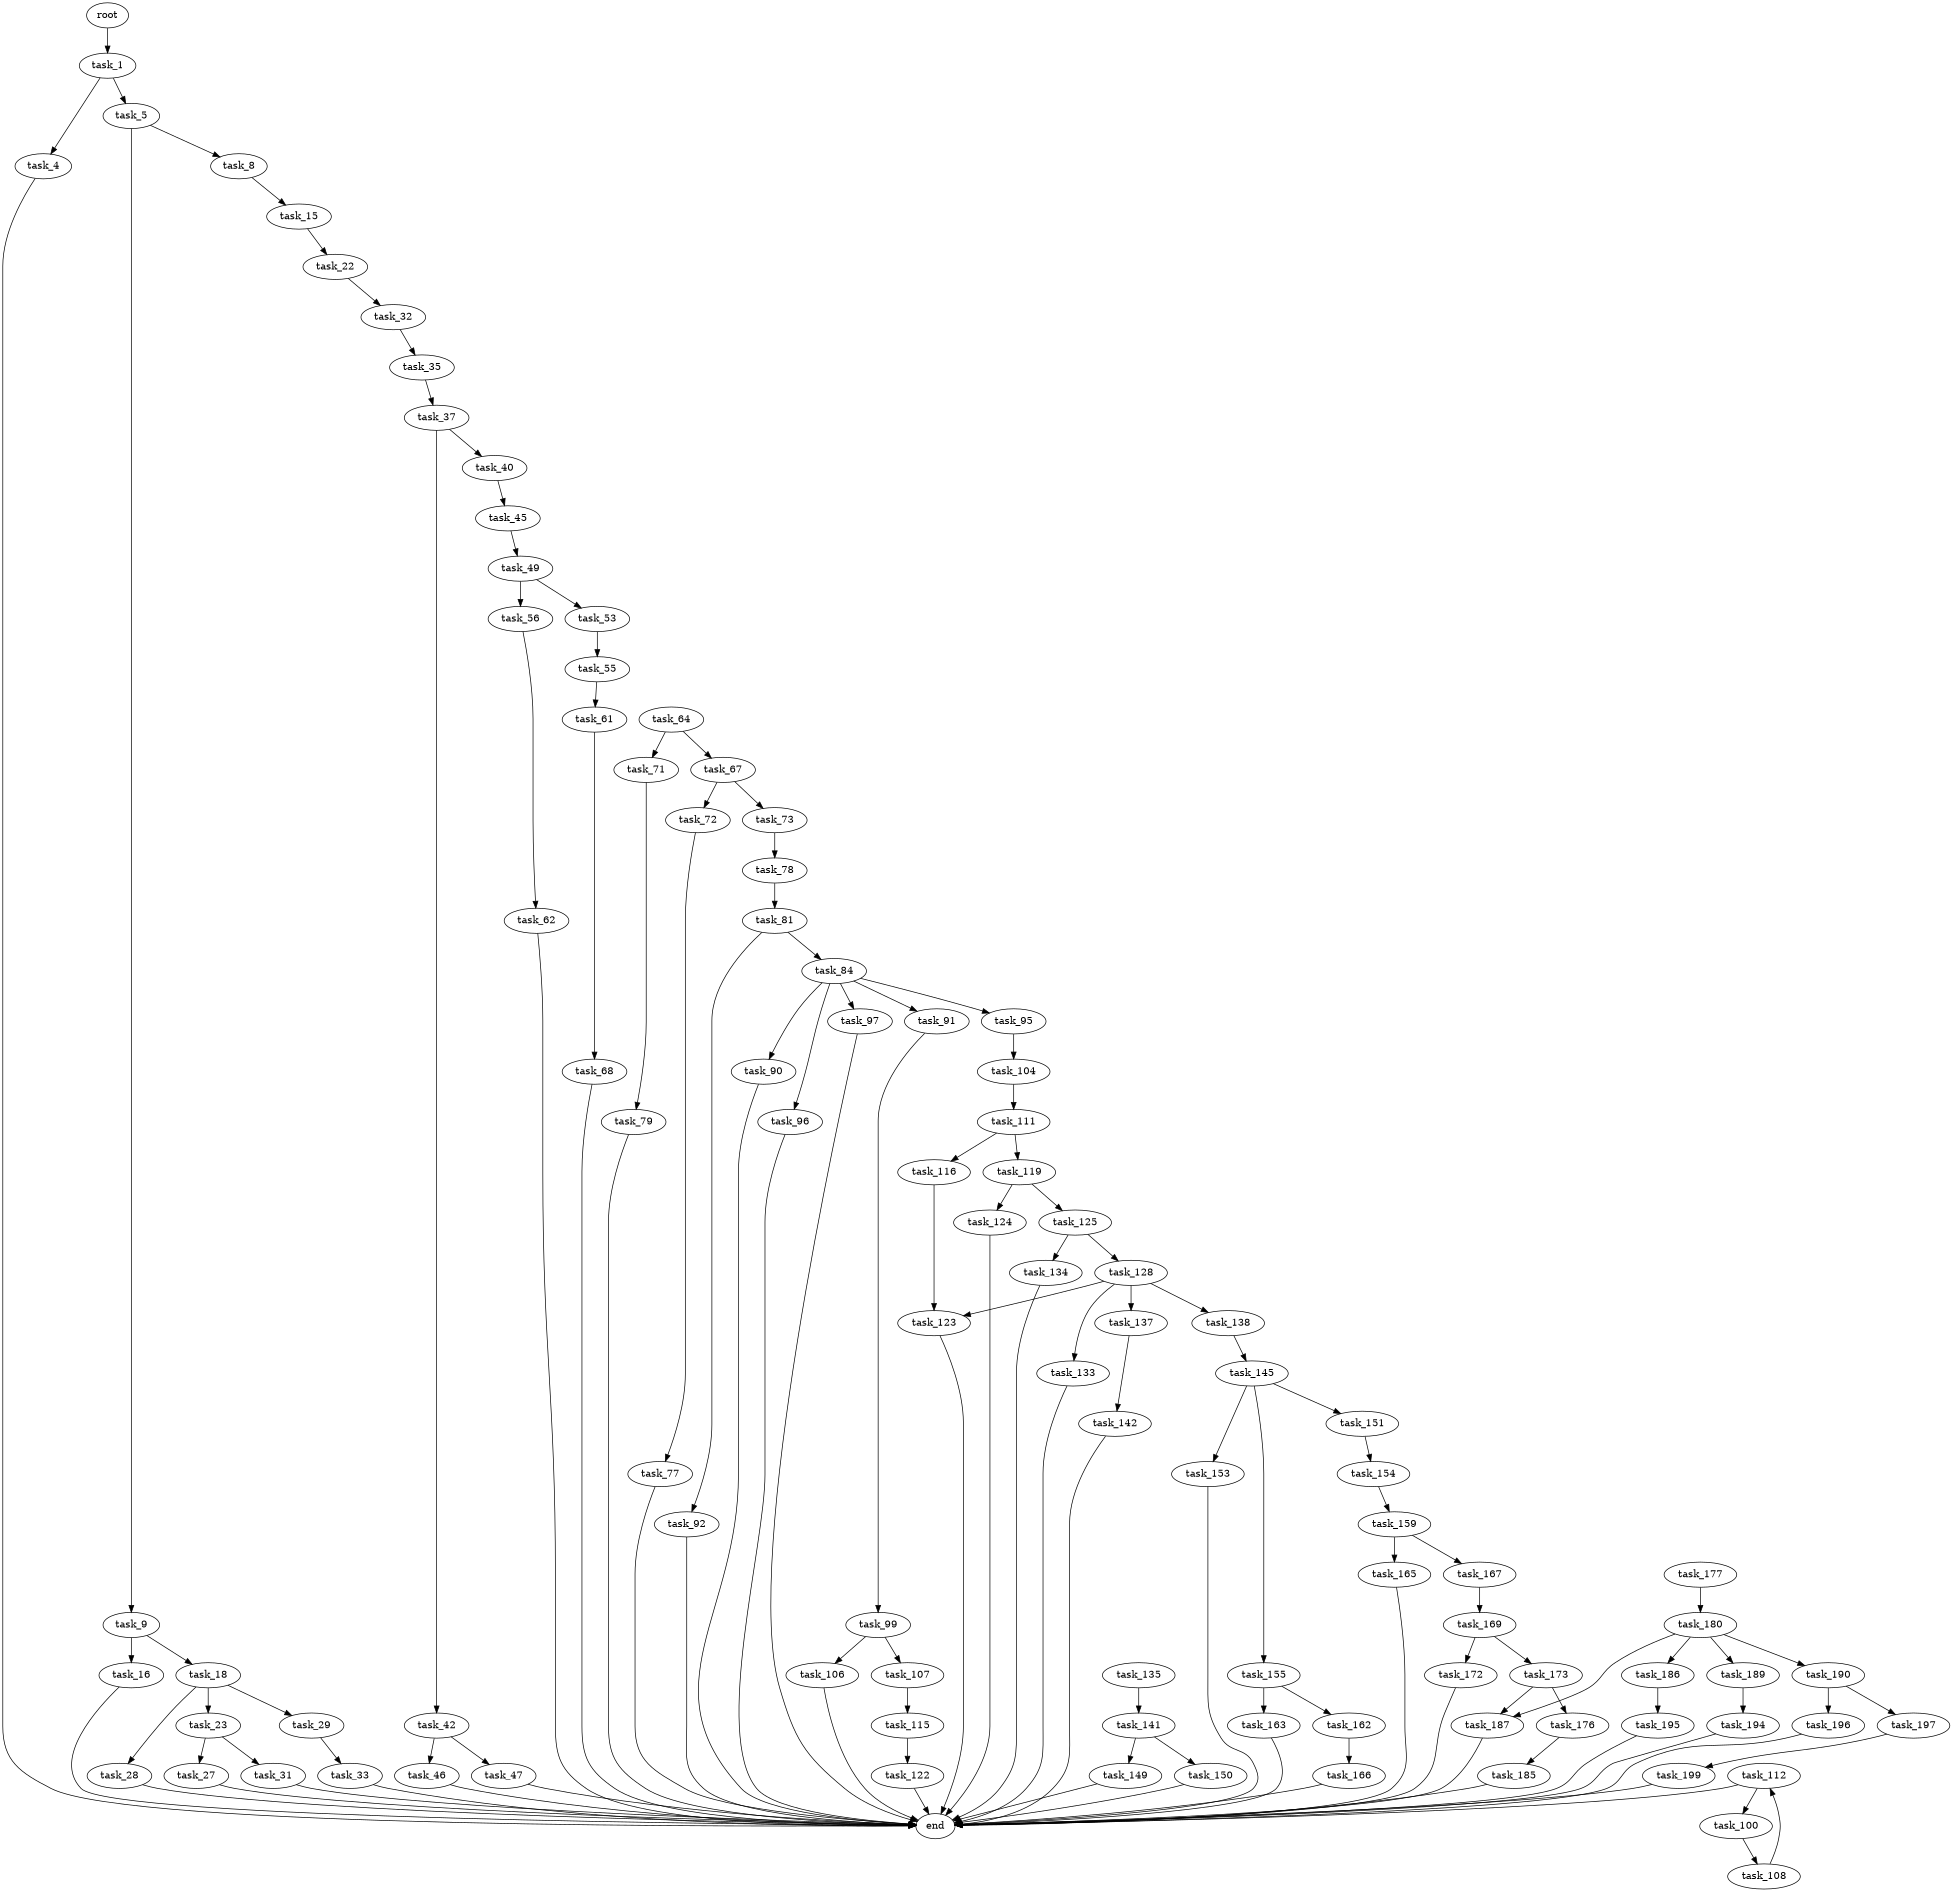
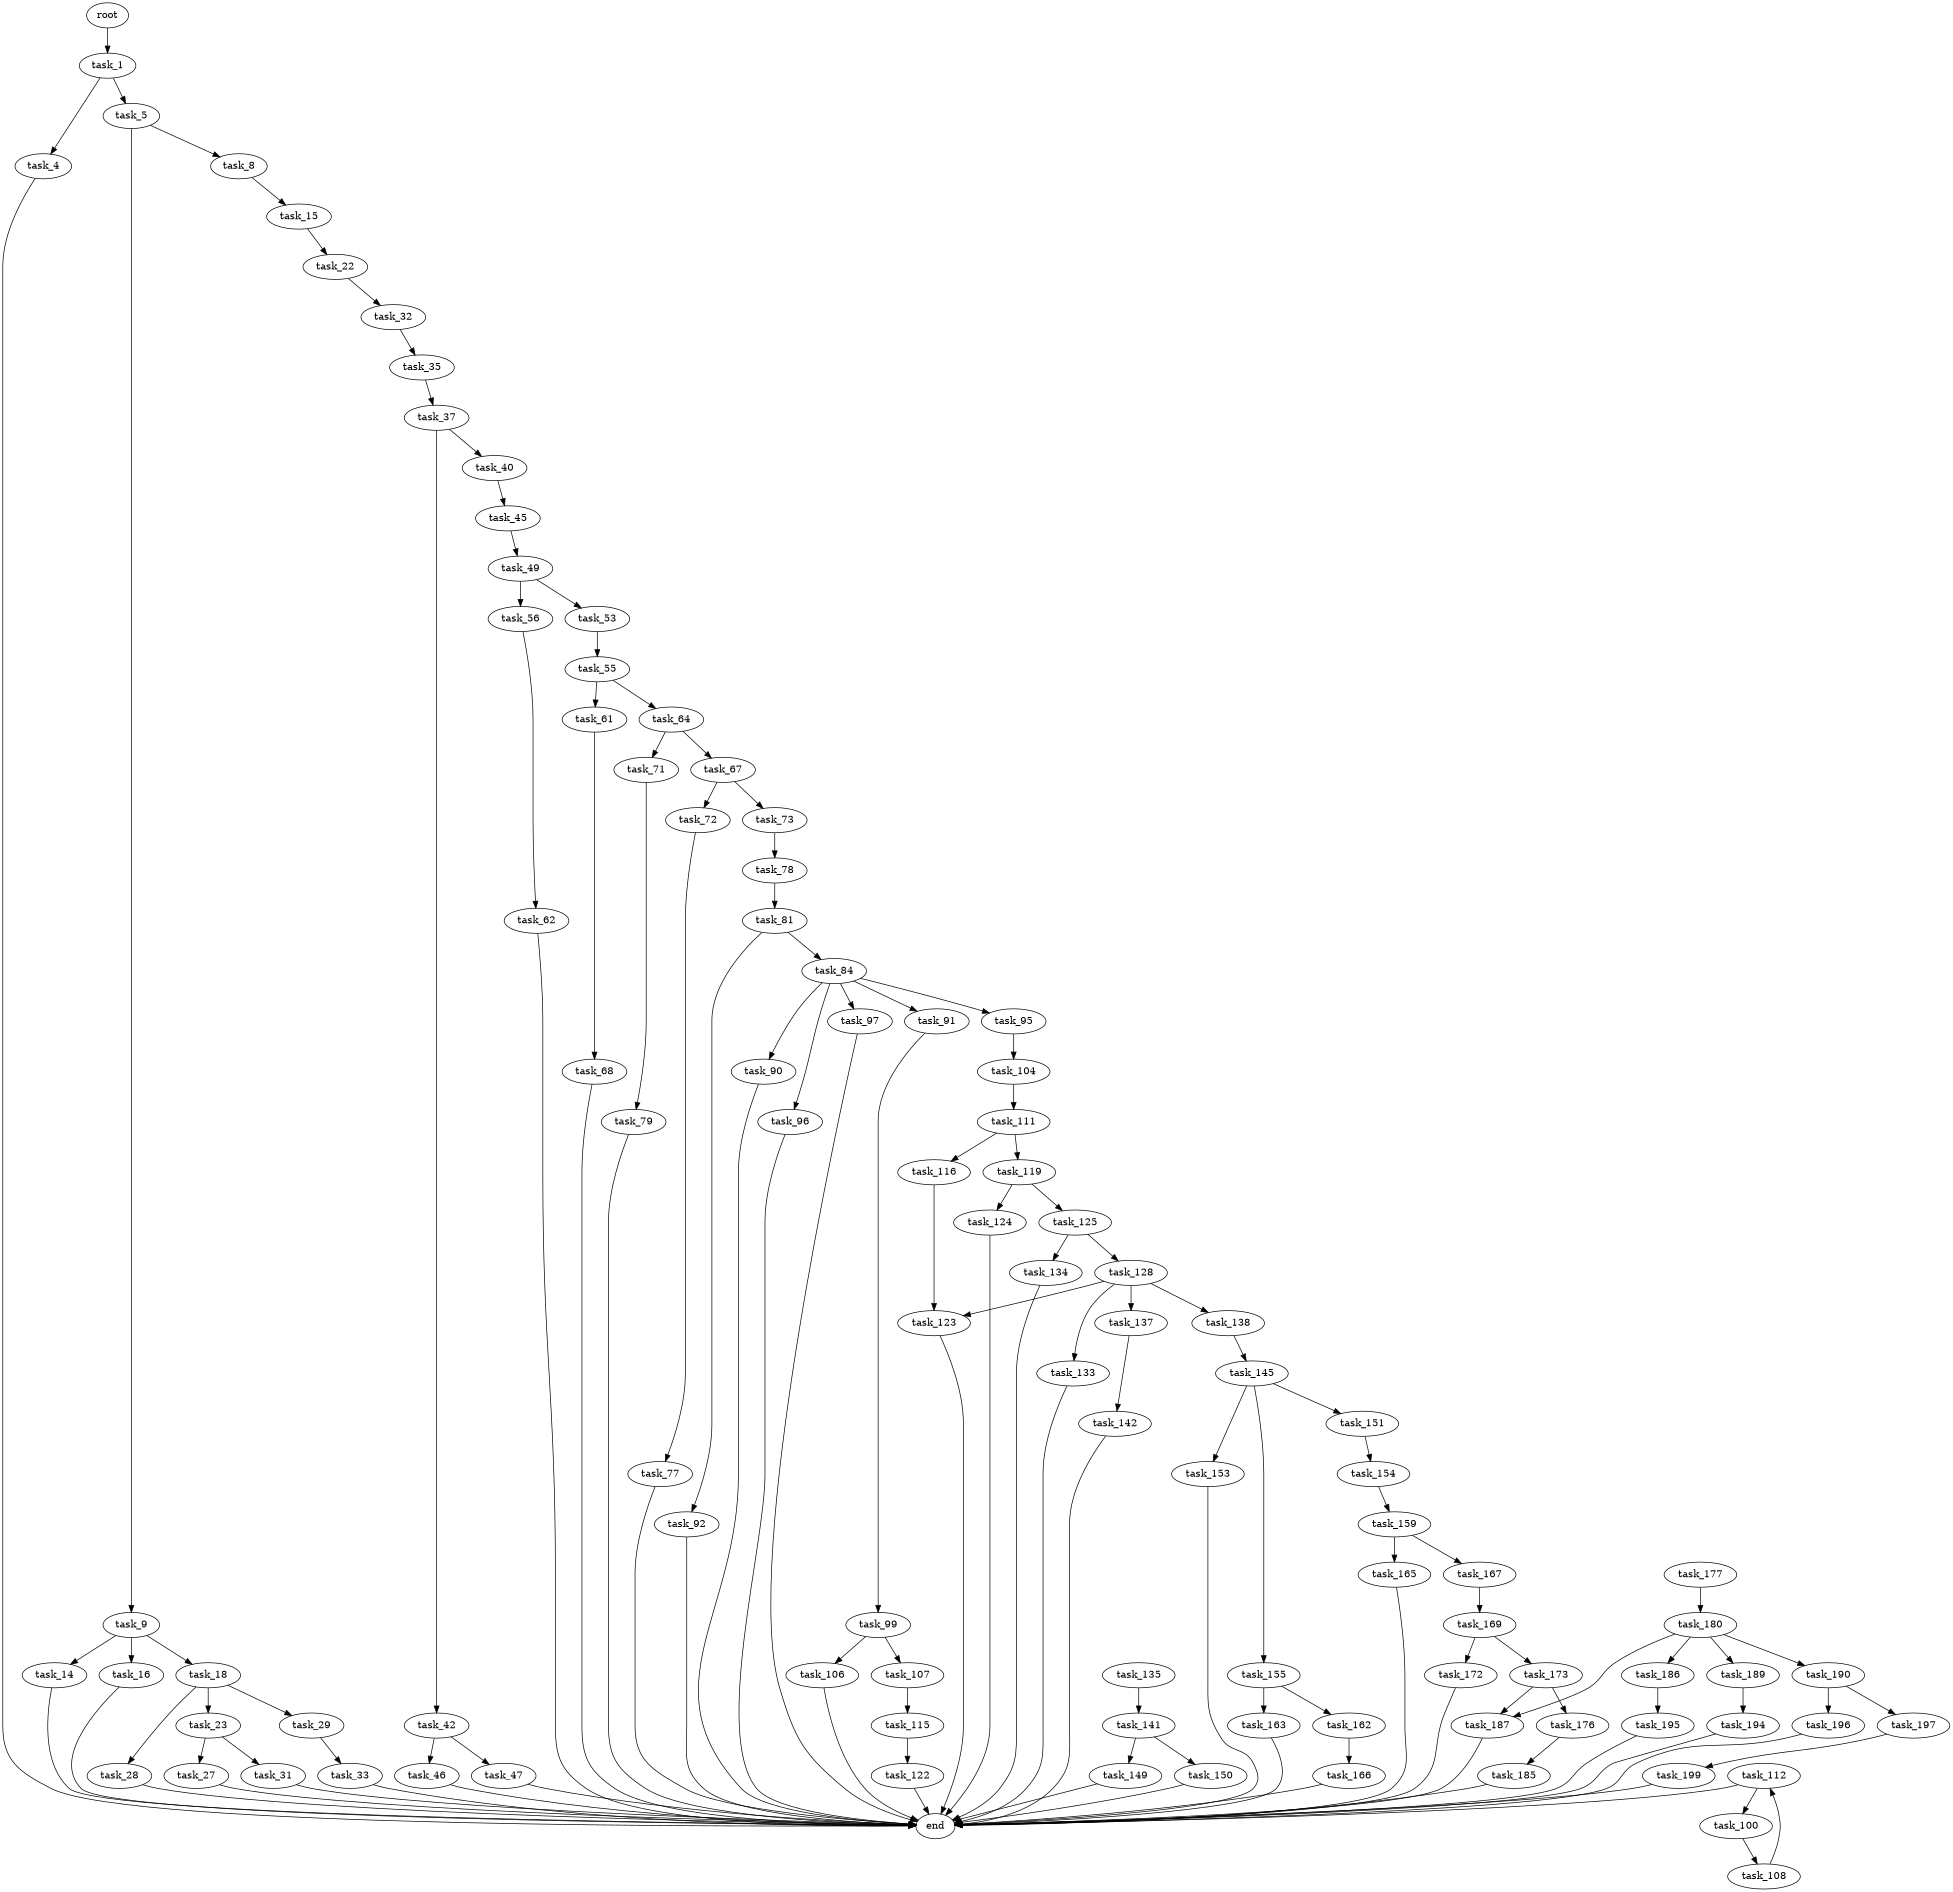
edge "task_55" -> "task_64": added
node "task_14": added
